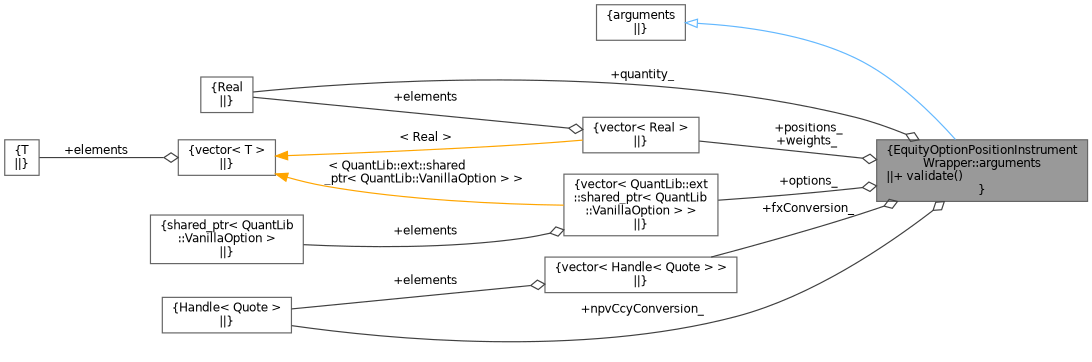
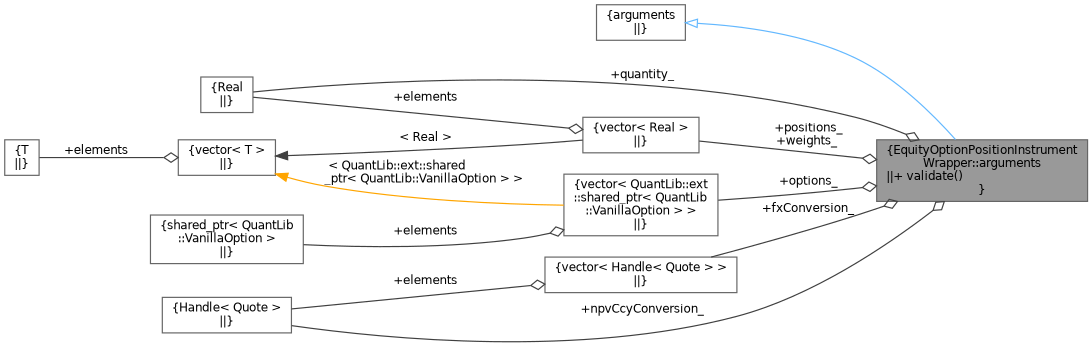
edge "{vector< Real > ||}" -> "{vector< T > ||}": color orange -> grey25
